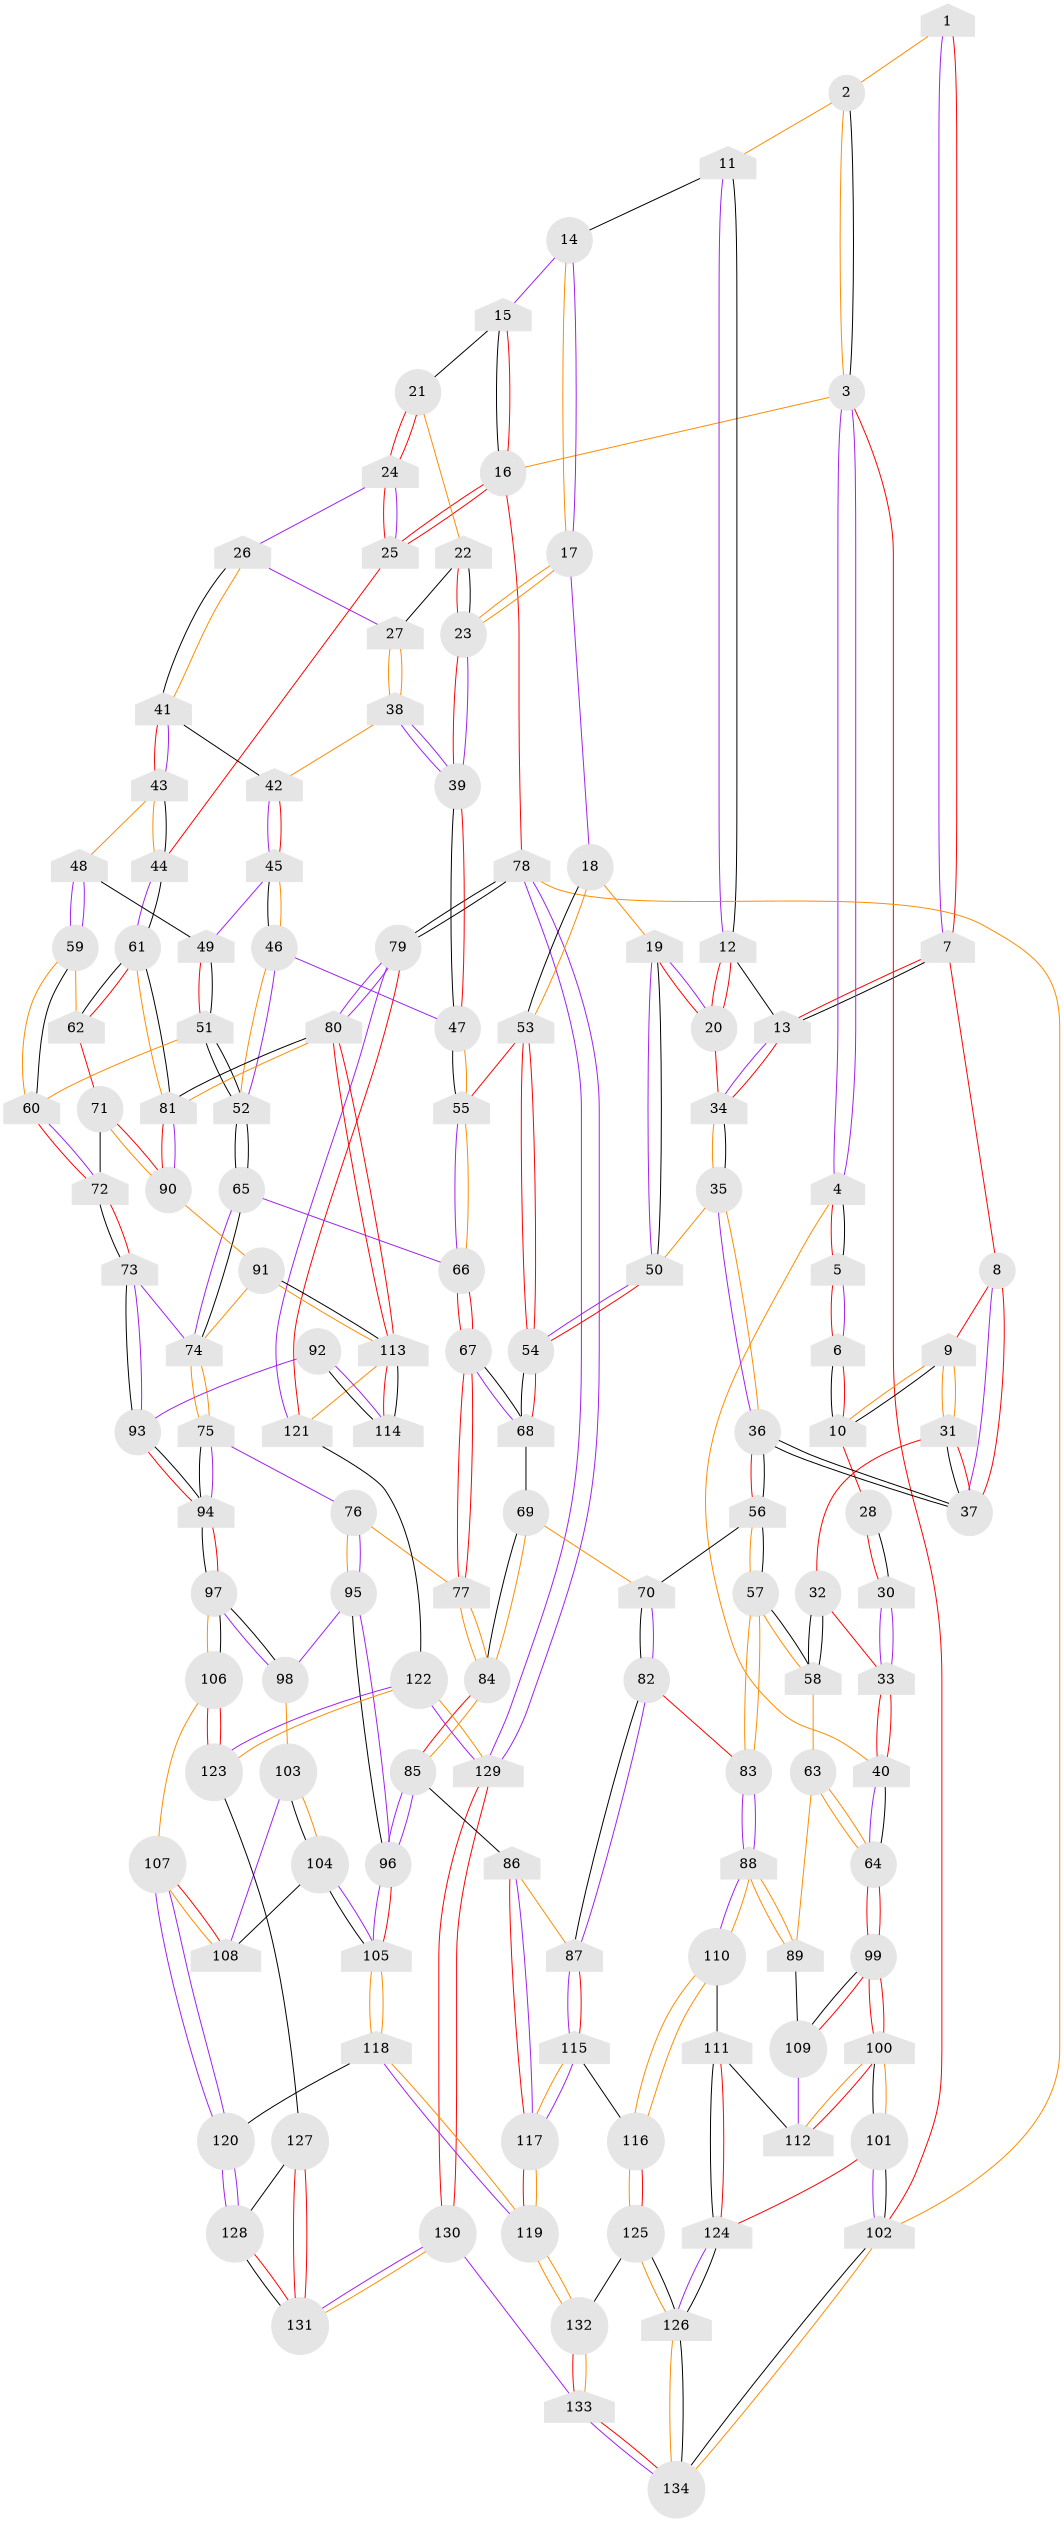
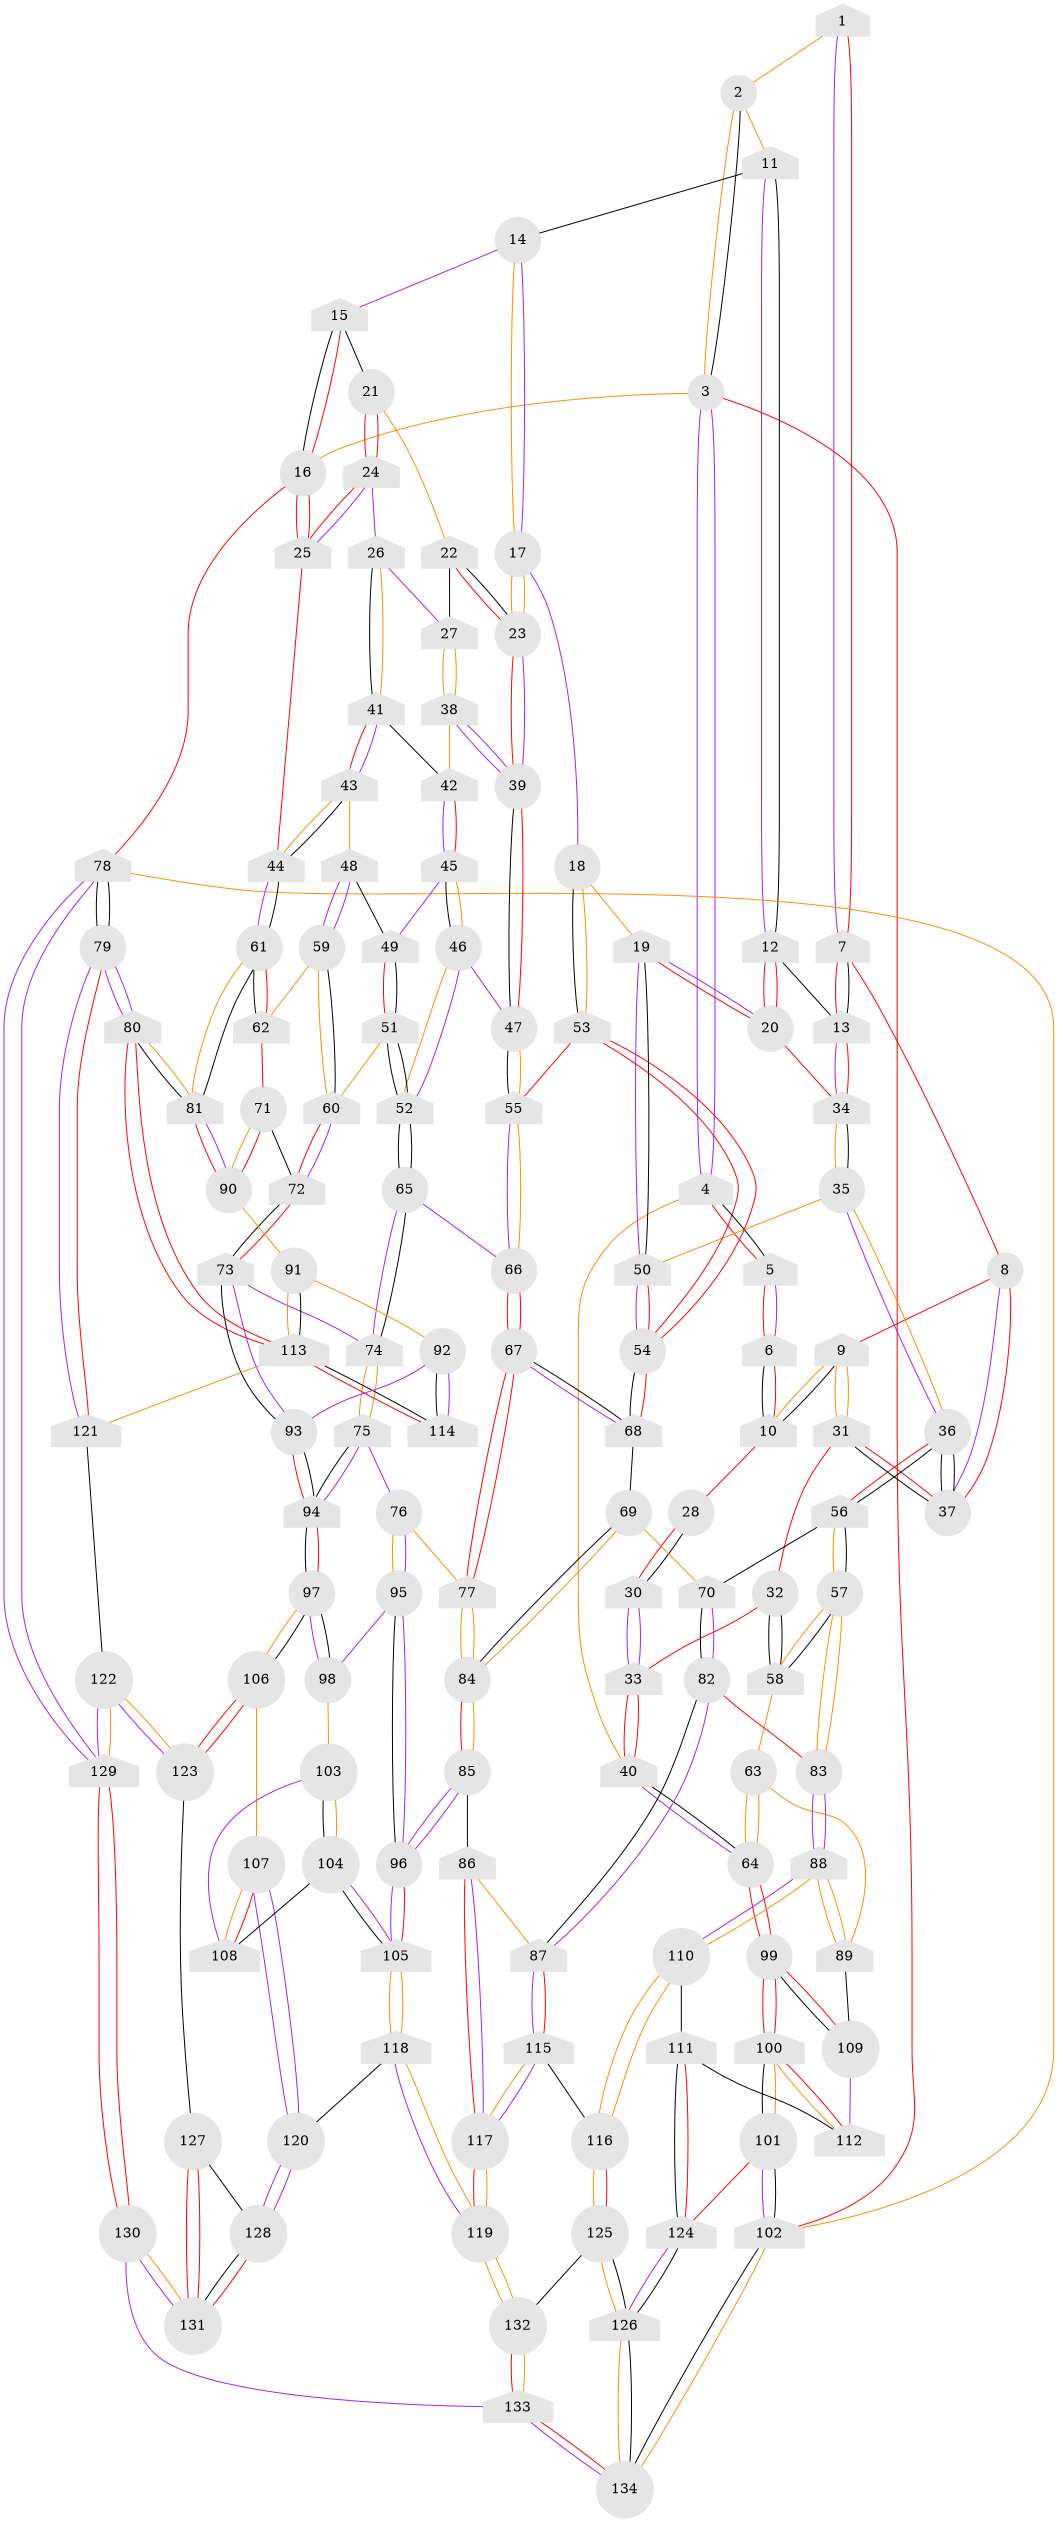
edge "91" -- "74": now "91" -- "92"
